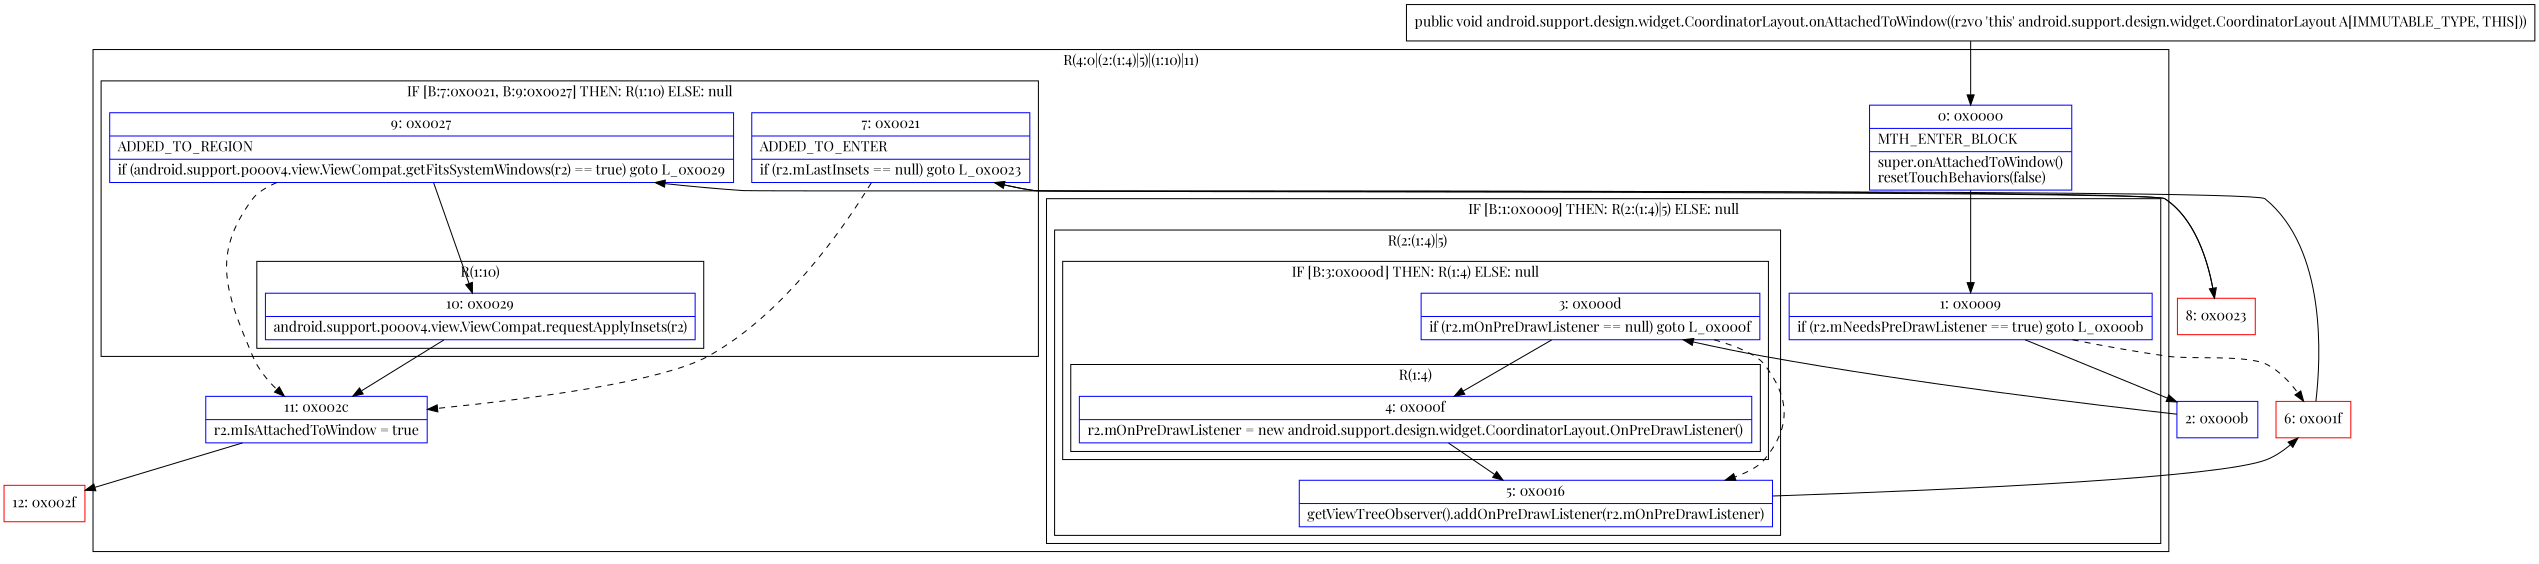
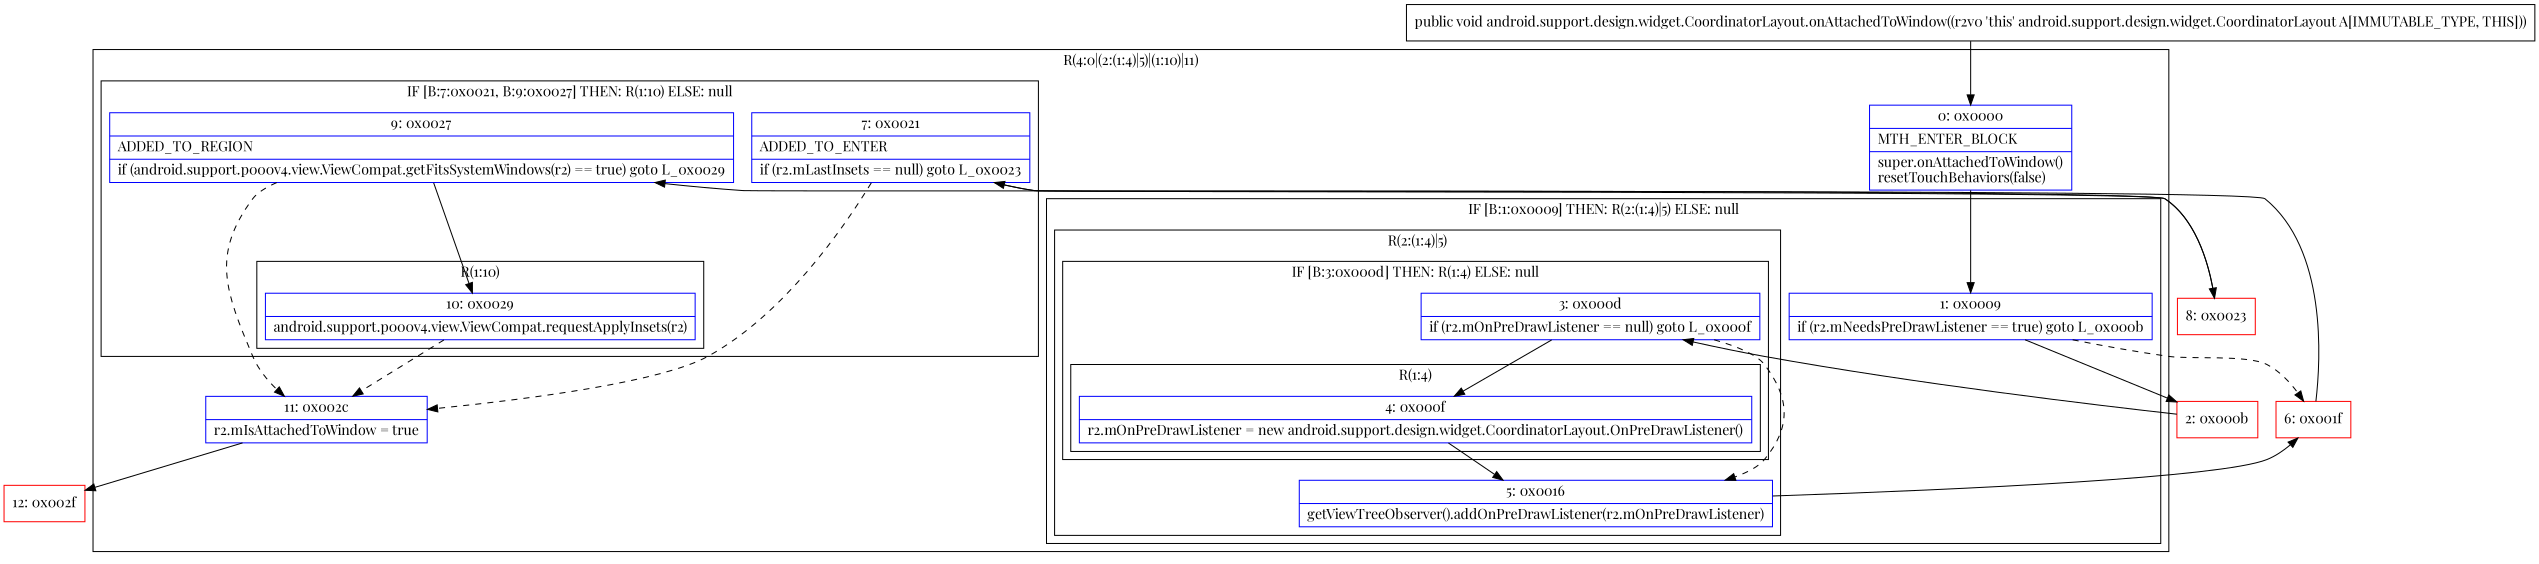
edge "10: 0x0029" -> "11: 0x002c": style solid -> dashed
node "2: 0x000b": color blue -> red
